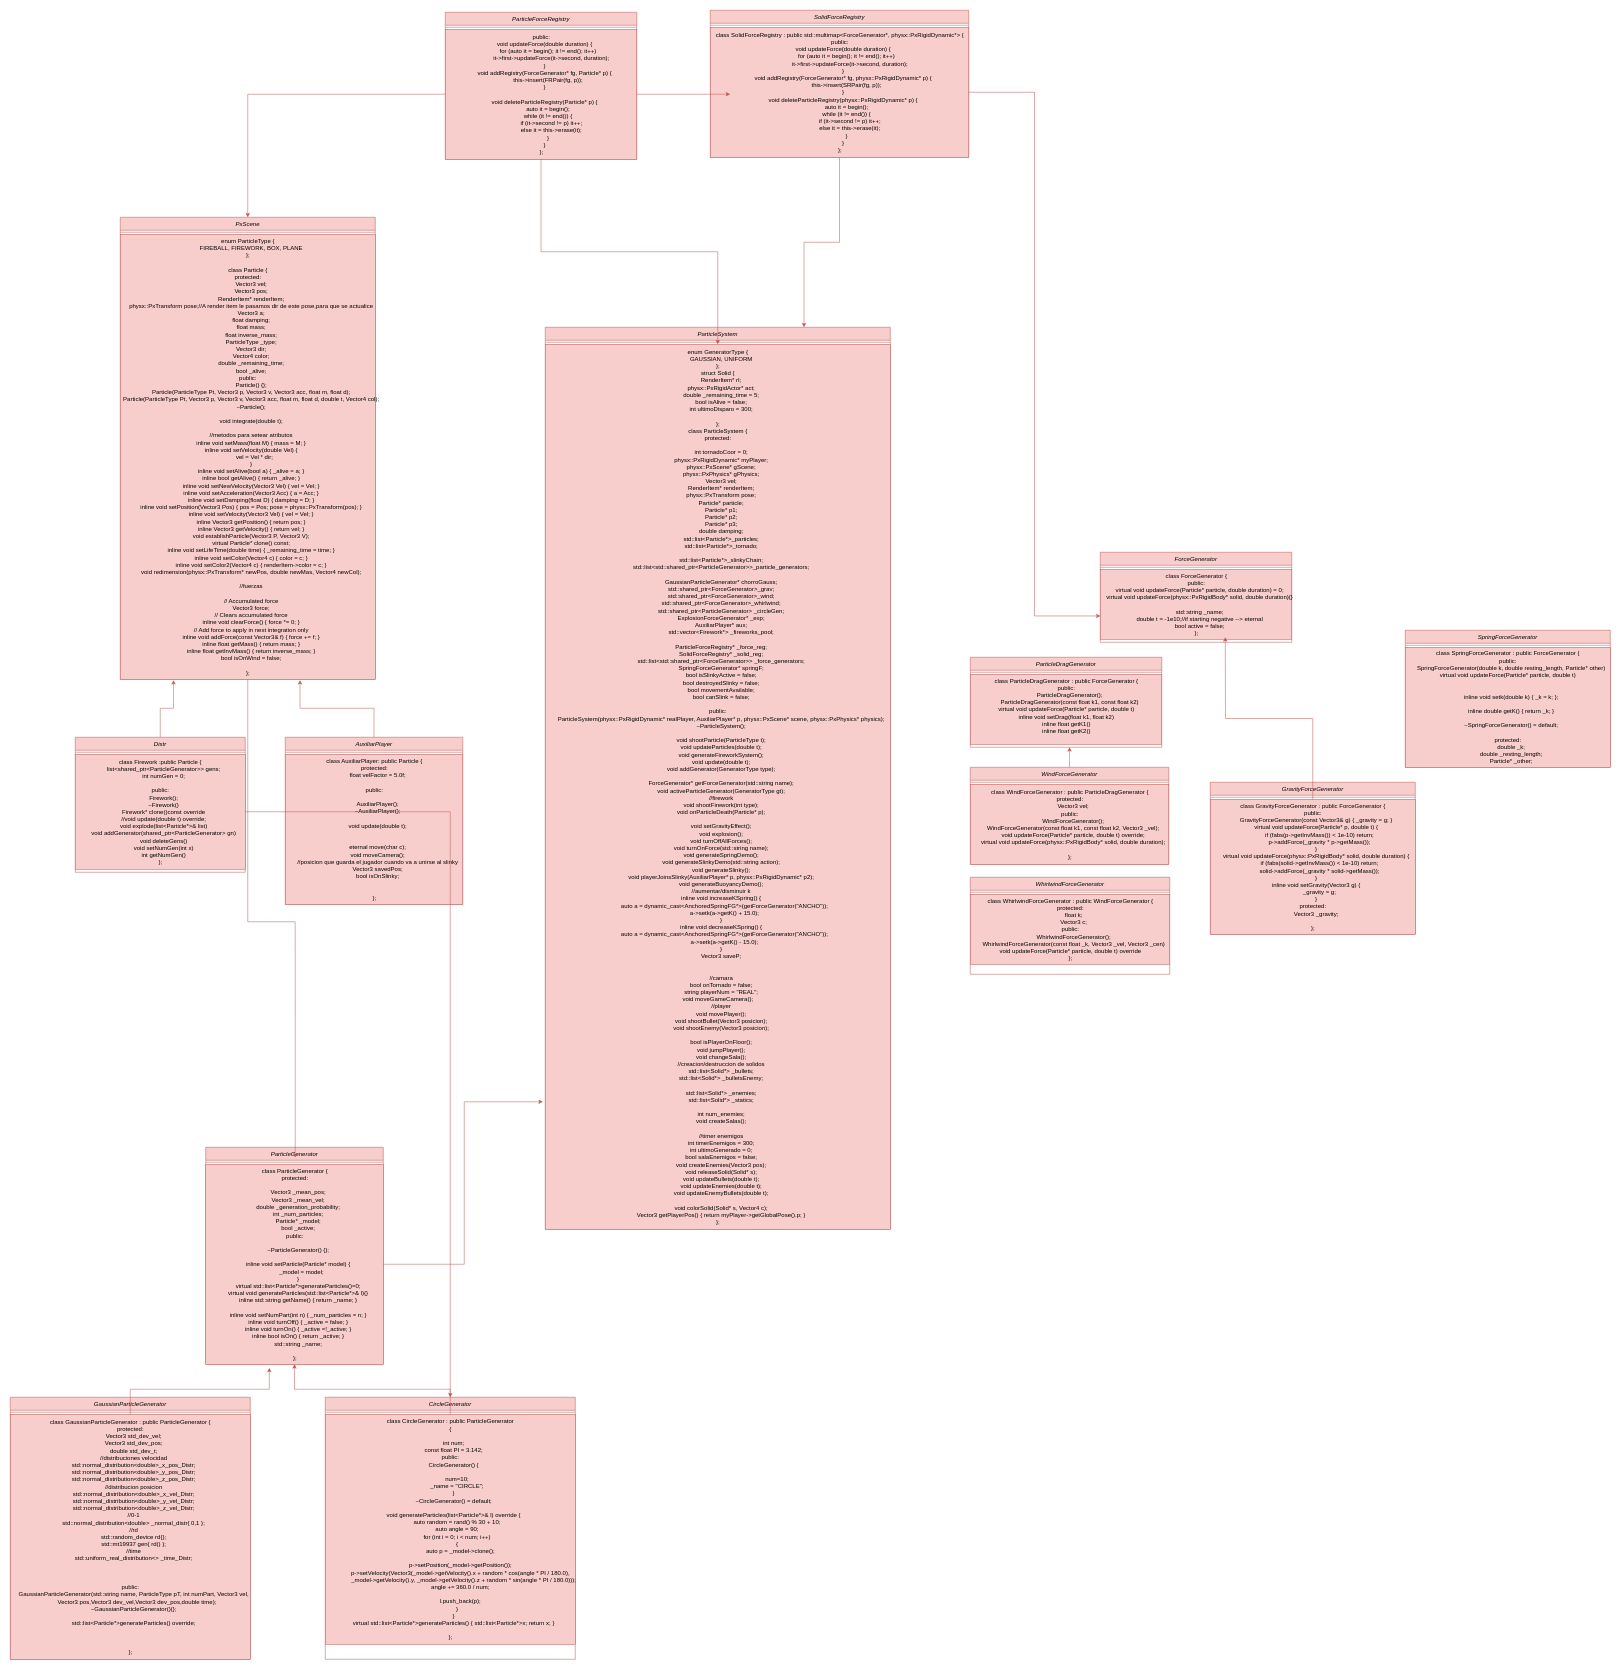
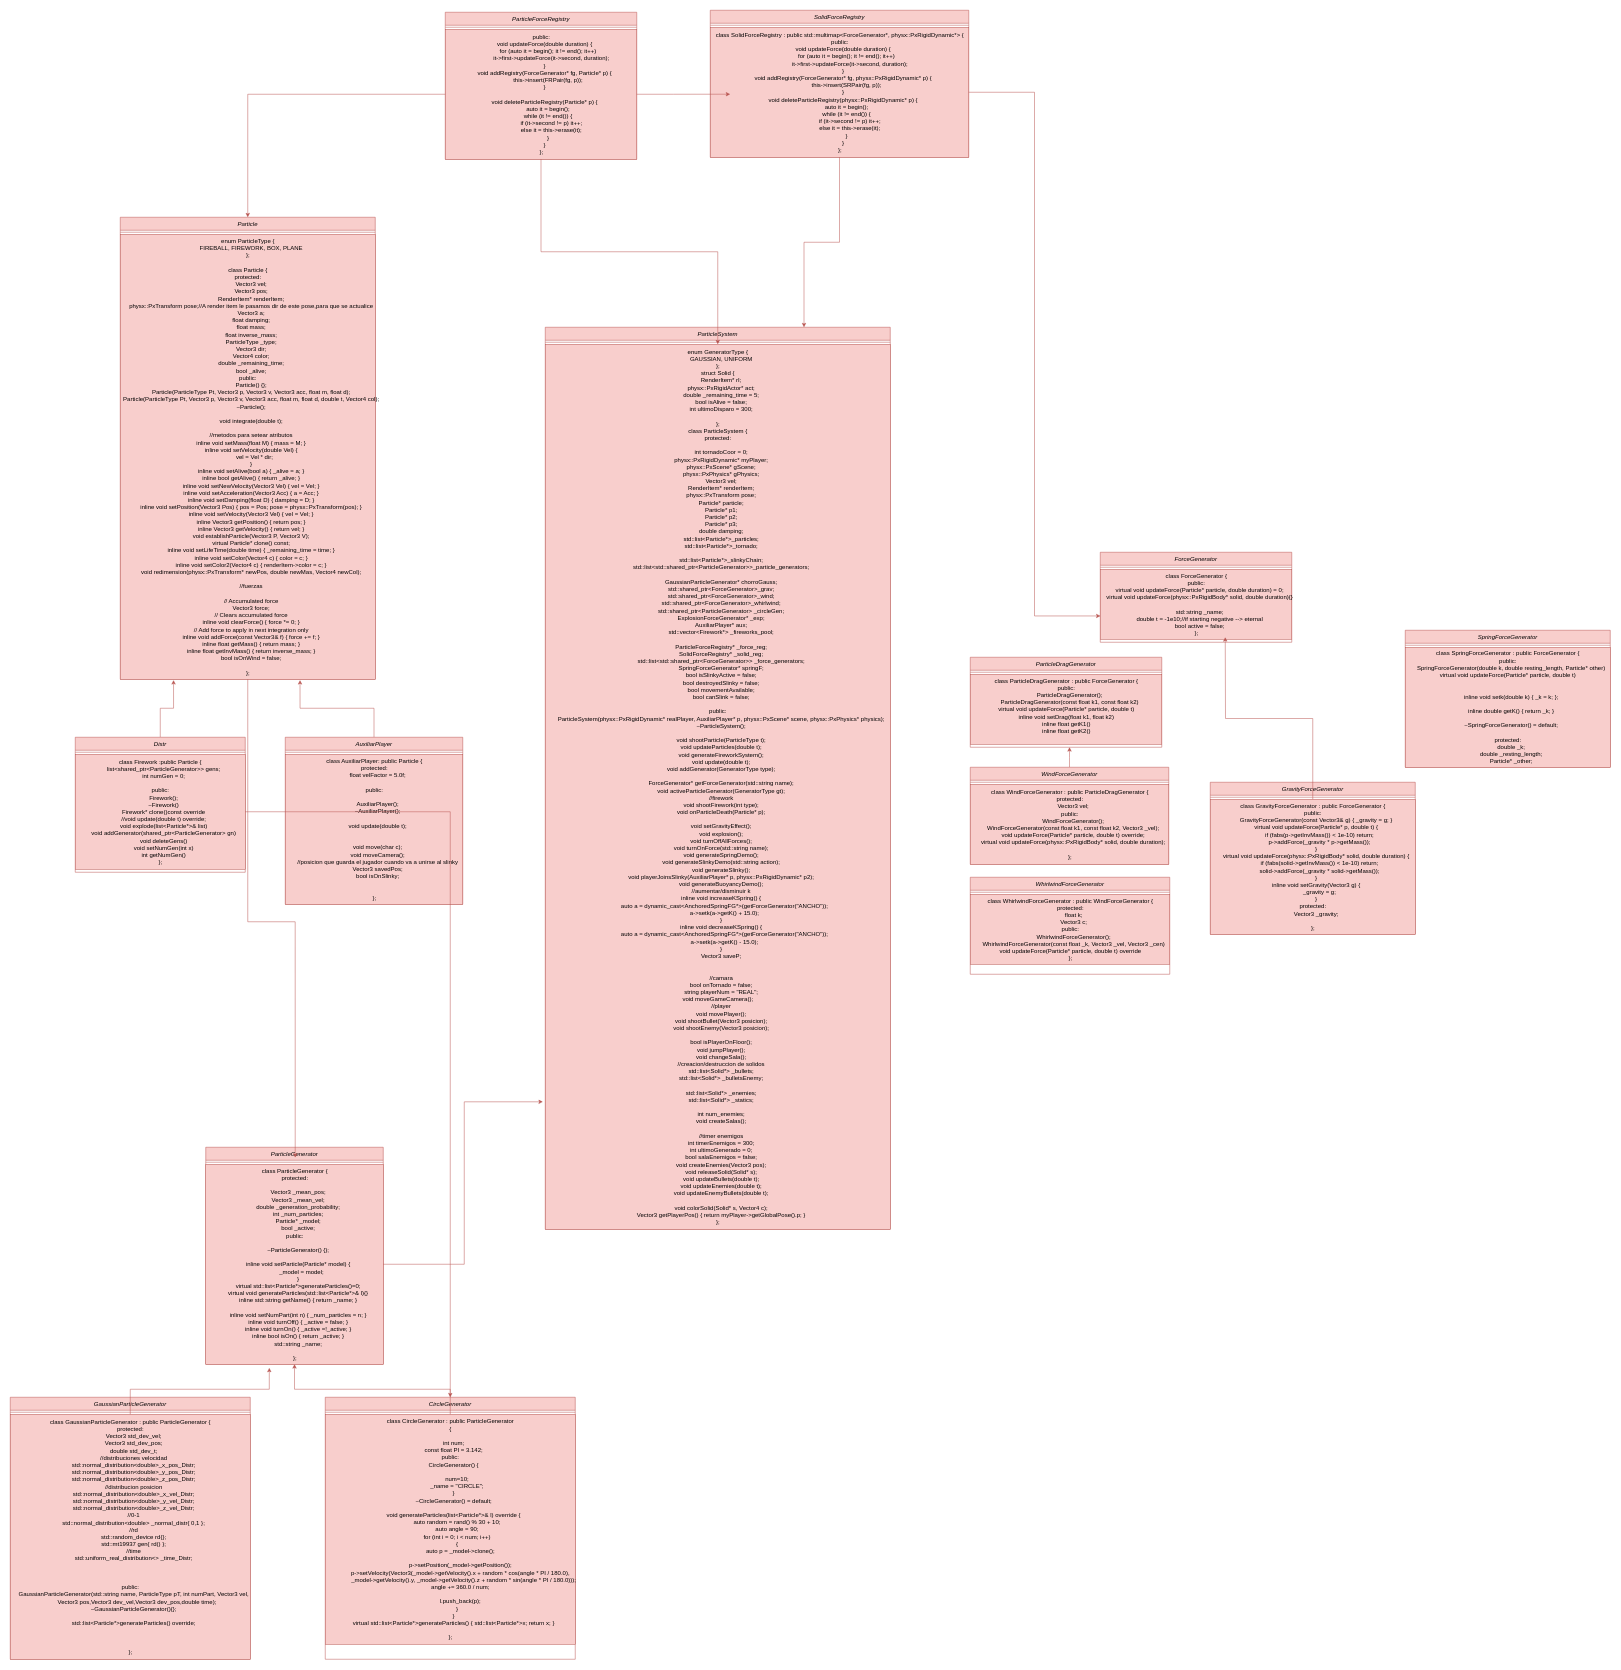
node "PxScene": label "PxScene" -> "Particle"
node "class AuxiliarPlayer: public Particle { protected: float velFactor = 5.0f; public: AuxiliarPlayer(); ~AuxiliarPlayer(); void update(double t); eternal move(char c); void moveCamera(); //posicion que guarda el jugador cuando va a unirse al slinky Vector3 savedPos; bool isOnSlinky; };": label "class AuxiliarPlayer: public Particle { protected: float velFactor = 5.0f; public: AuxiliarPlayer(); ~AuxiliarPlayer(); void update(double t); eternal move(char c); void moveCamera(); //posicion que guarda el jugador cuando va a unirse al slinky Vector3 savedPos; bool isOnSlinky; };" -> "class AuxiliarPlayer: public Particle { protected: float velFactor = 5.0f; public: AuxiliarPlayer(); ~AuxiliarPlayer(); void update(double t); void move(char c); void moveCamera(); //posicion que guarda el jugador cuando va a unirse al slinky Vector3 savedPos; bool isOnSlinky; };"
